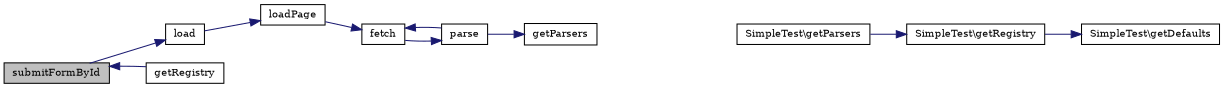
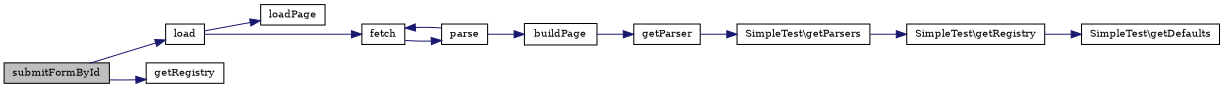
edge "loadPage" -> "fetch": now "load" -> "fetch"
node "getParsers": label "getParsers" -> "buildPage"
node "getParser": added
edge "getRegistry" -> "submitFormById": reversed
